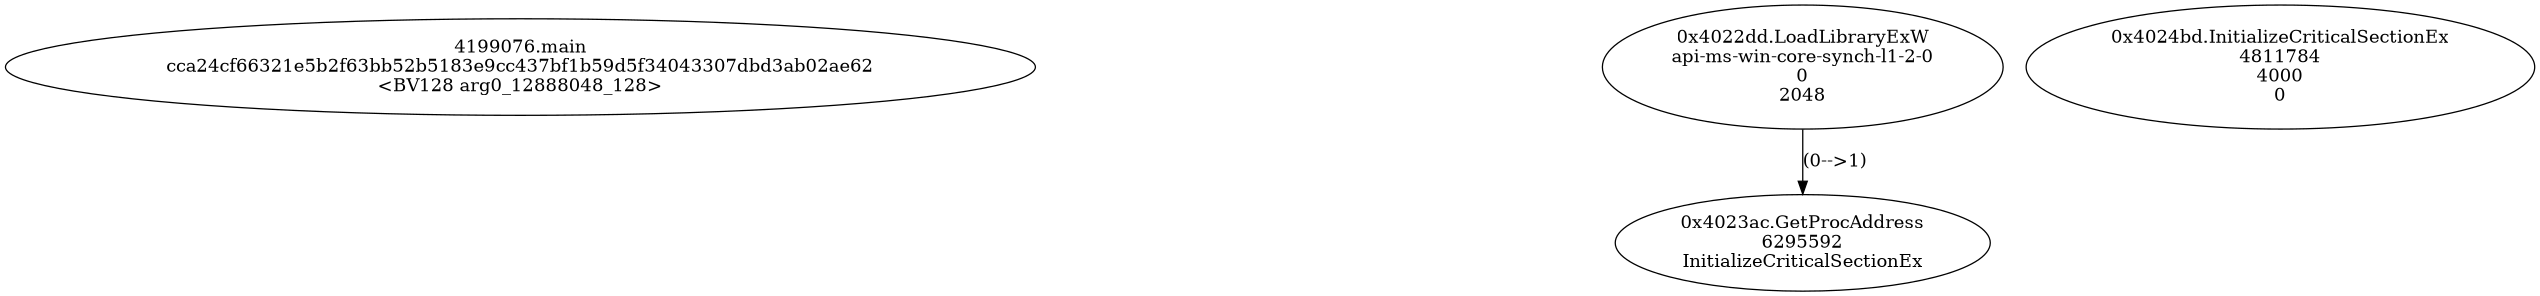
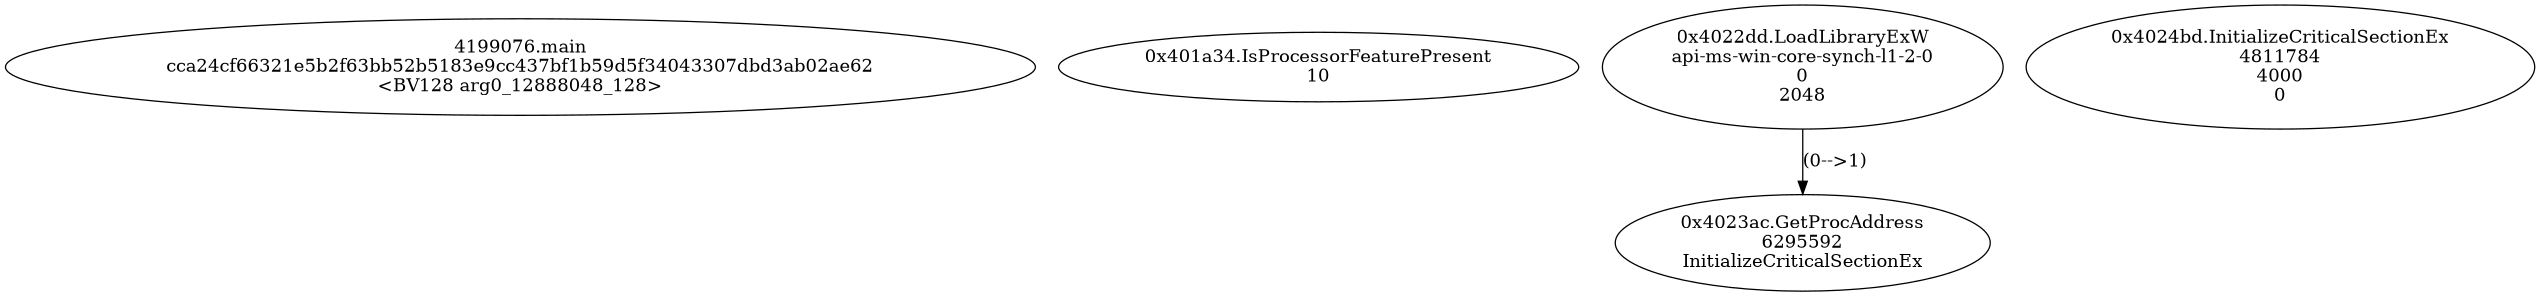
node "0x401a34.IsProcessorFeaturePresent 10": added
